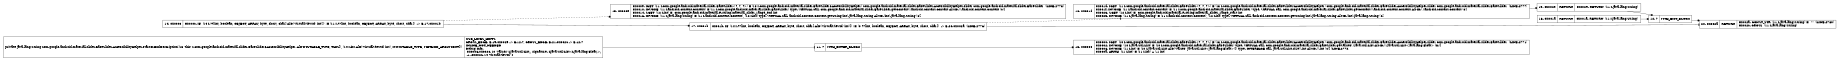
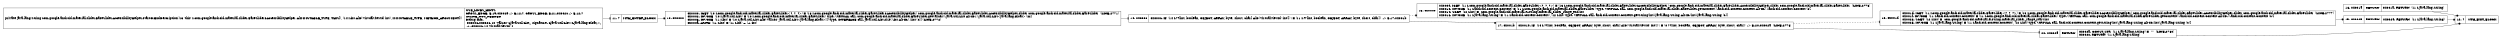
edge "13: 0x0000" -> "14: 0x000c": added
edge "12: ?" -> "20: 0x002a": reversed
node "20: 0x002a": text "0x002c: CROSS  (r1 I:java.lang.String)" -> "0x002c: RETURN  (r1 I:java.lang.String)"
